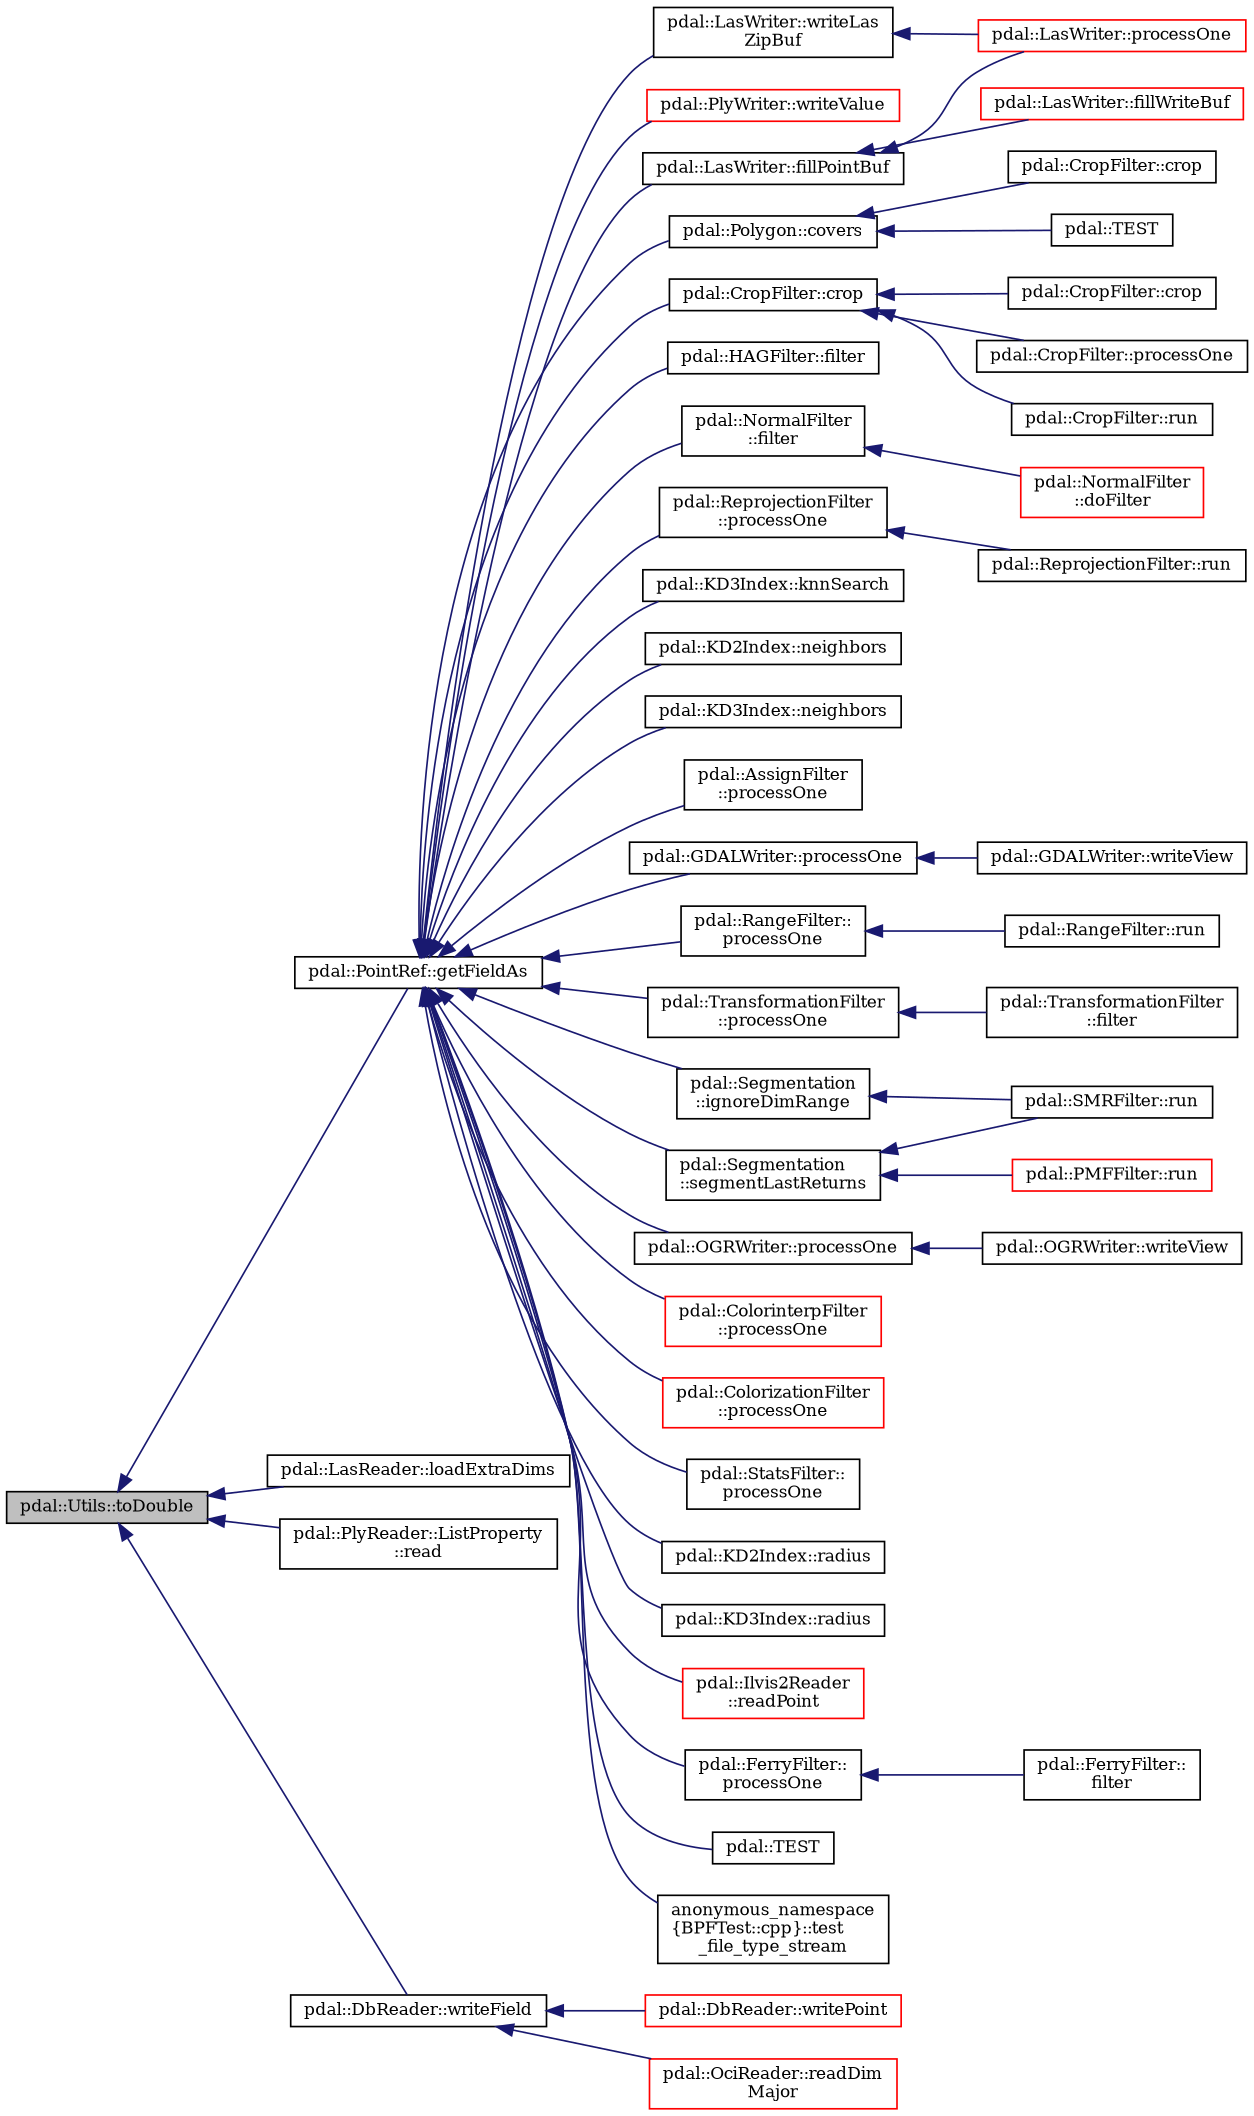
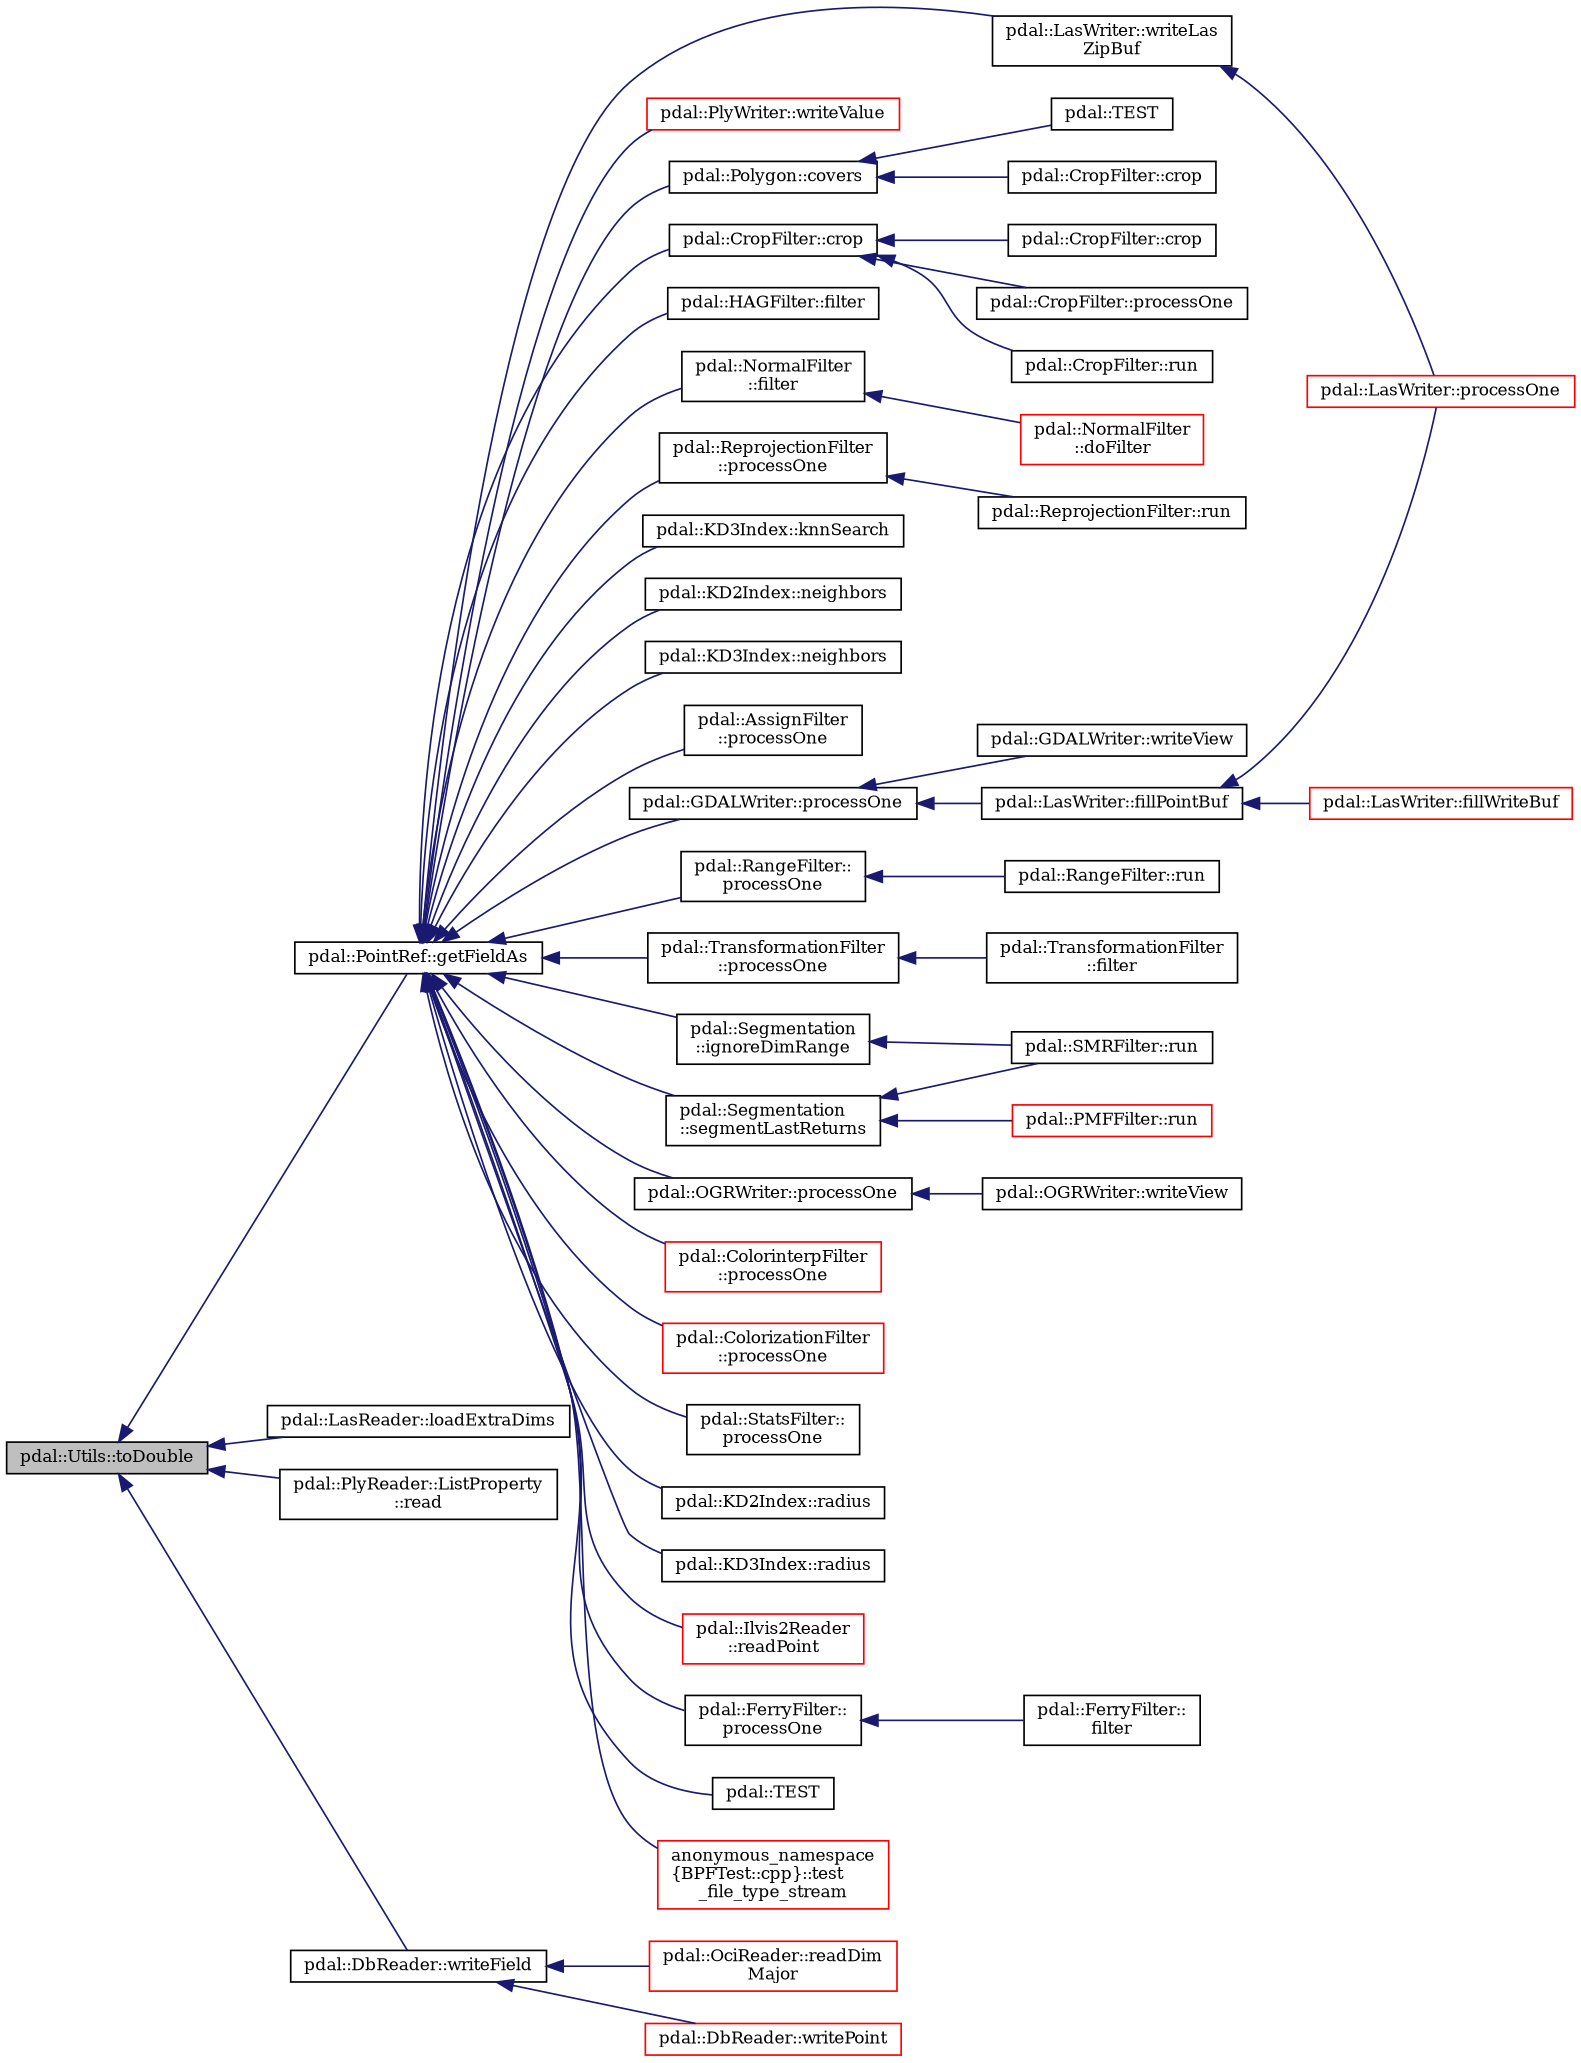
edge "pdal::LasWriter::fillPointBuf" -> "pdal::PointRef::getFieldAs": now "pdal::LasWriter::fillPointBuf" -> "pdal::GDALWriter::processOne"
node "anonymous_namespace {BPFTest::cpp}::test _file_type_stream": color black -> red
